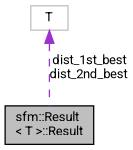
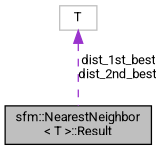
node "sfm::Result < T >::Result": label "sfm::Result < T >::Result" -> "sfm::NearestNeighbor < T >::Result"
